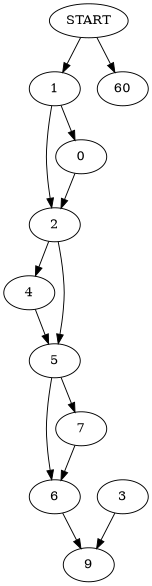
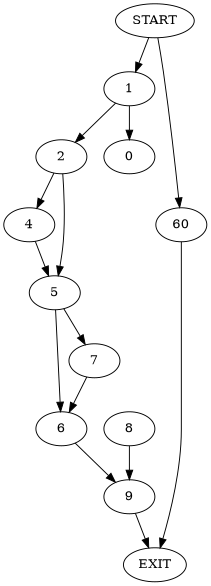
edge "0" -> "2": removed
node "3": label "3" -> "8"
node "EXIT": added
